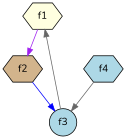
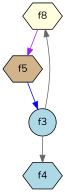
node "f1": label "f1" -> "f8"
node "f2": label "f2" -> "f5"
edge "f4" -> "f3": reversed
